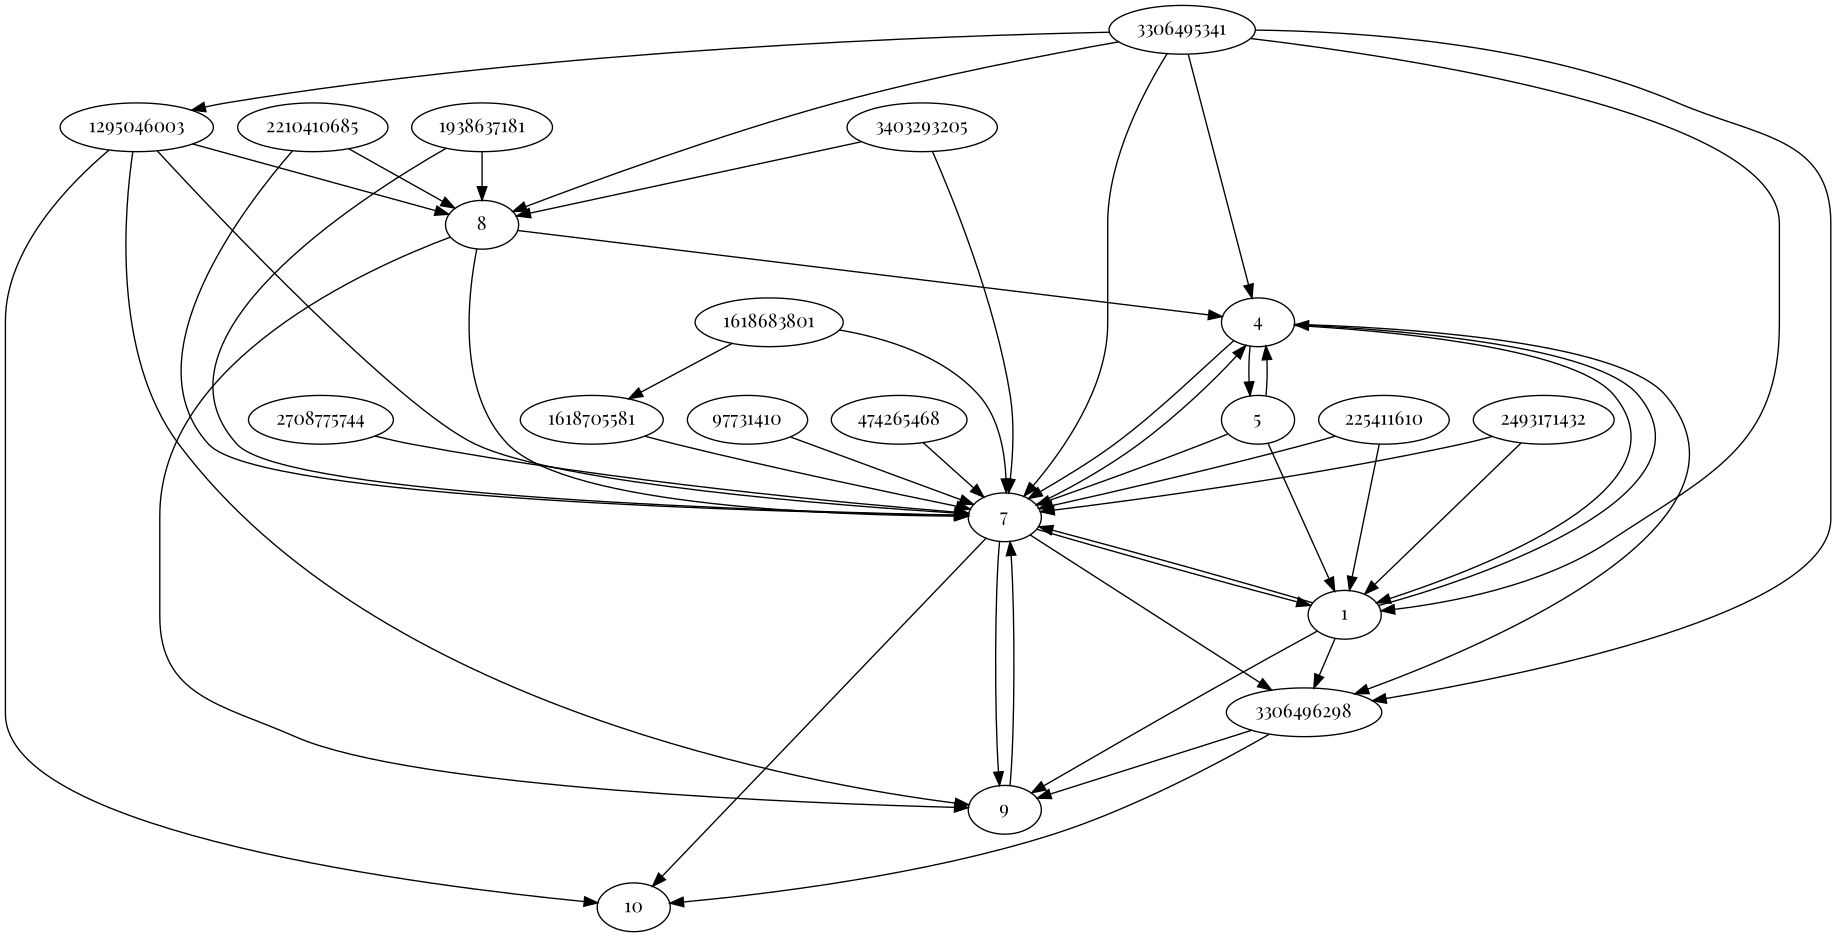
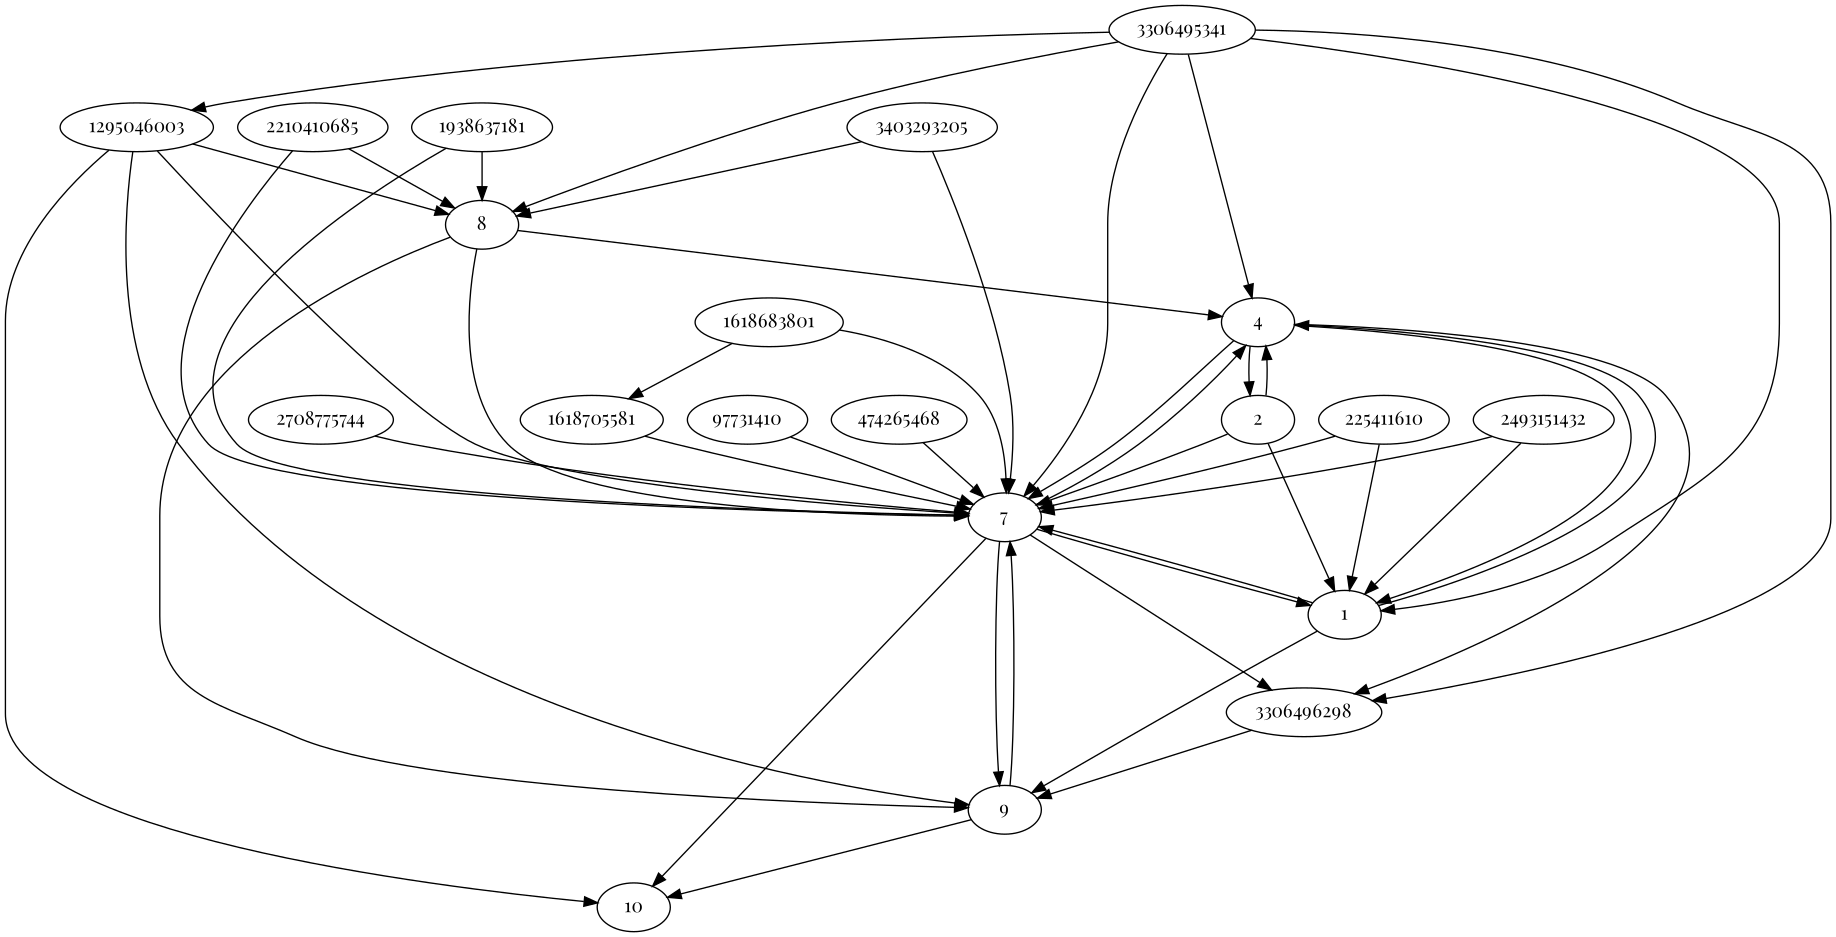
node "5": label "5" -> "2"
node "2493171432": label "2493171432" -> "2493151432"
edge "1" -> "3306496298": removed
edge "3306496298" -> "10": now "9" -> "10"
